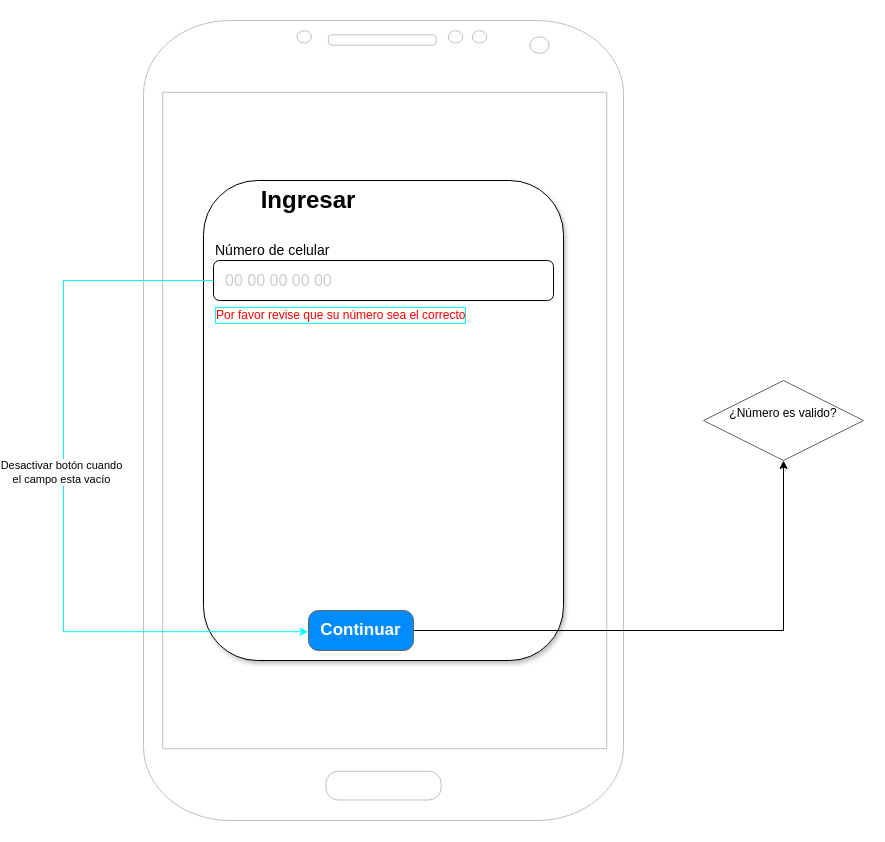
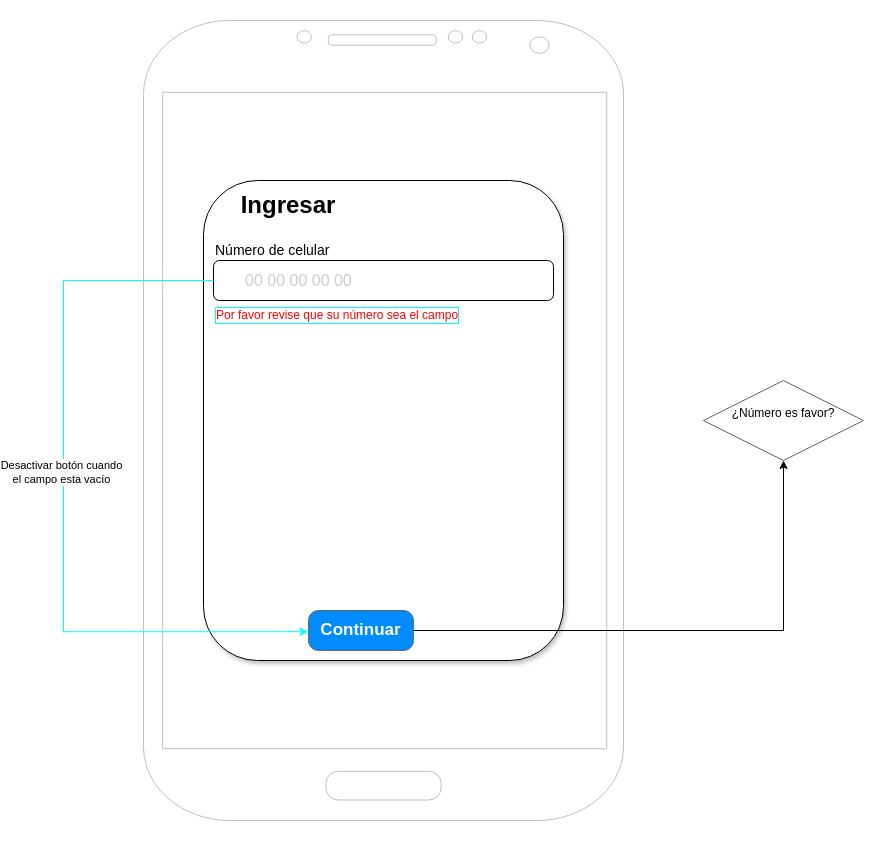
node "Ingresar": moved (309, 201) -> (289, 206)
node "00 00 00 00 00": moved (289, 281) -> (309, 281)
node "Por favor revise que su número sea el correcto": label "Por favor revise que su número sea el correcto" -> "Por favor revise que su número sea el campo"
node "¿Número es valido?": label "¿Número es valido?" -> "¿Número es favor?"
